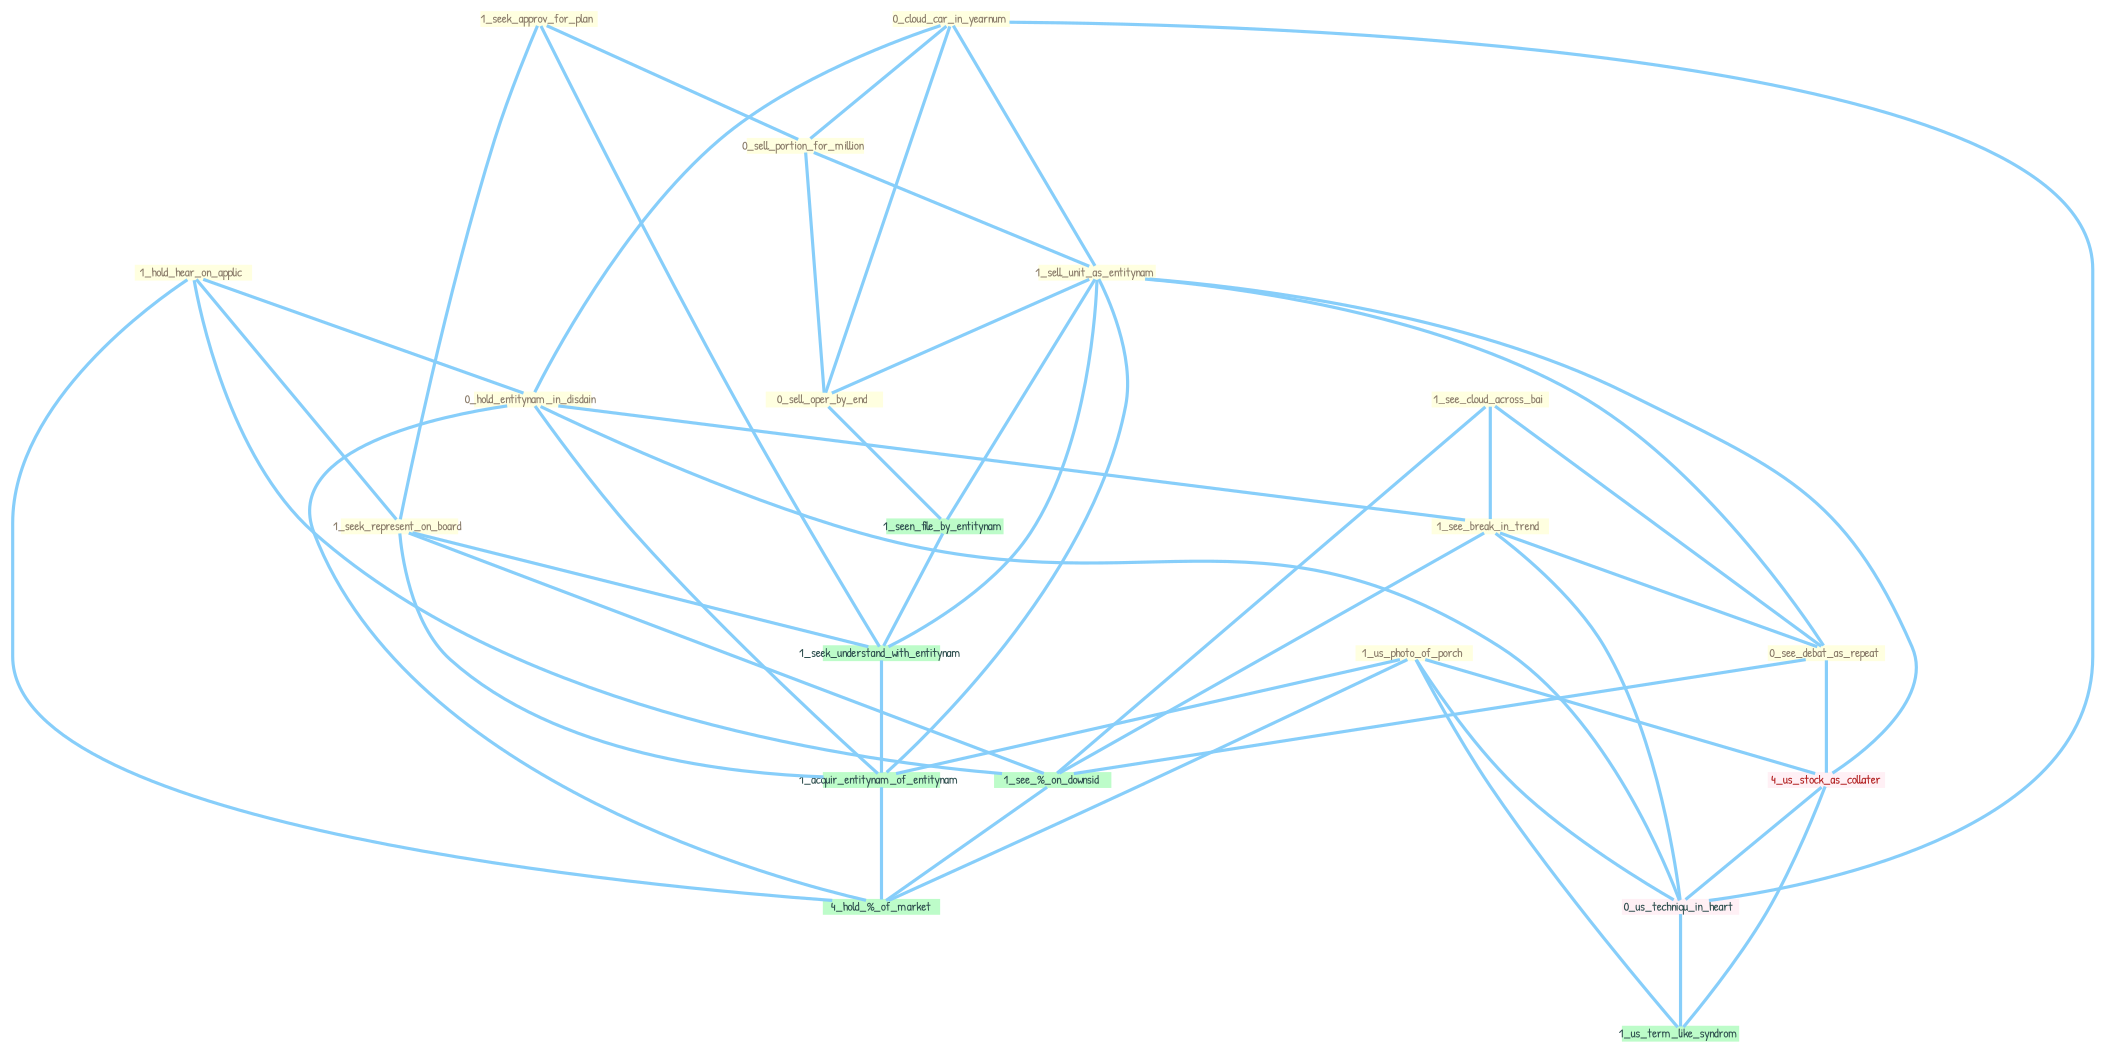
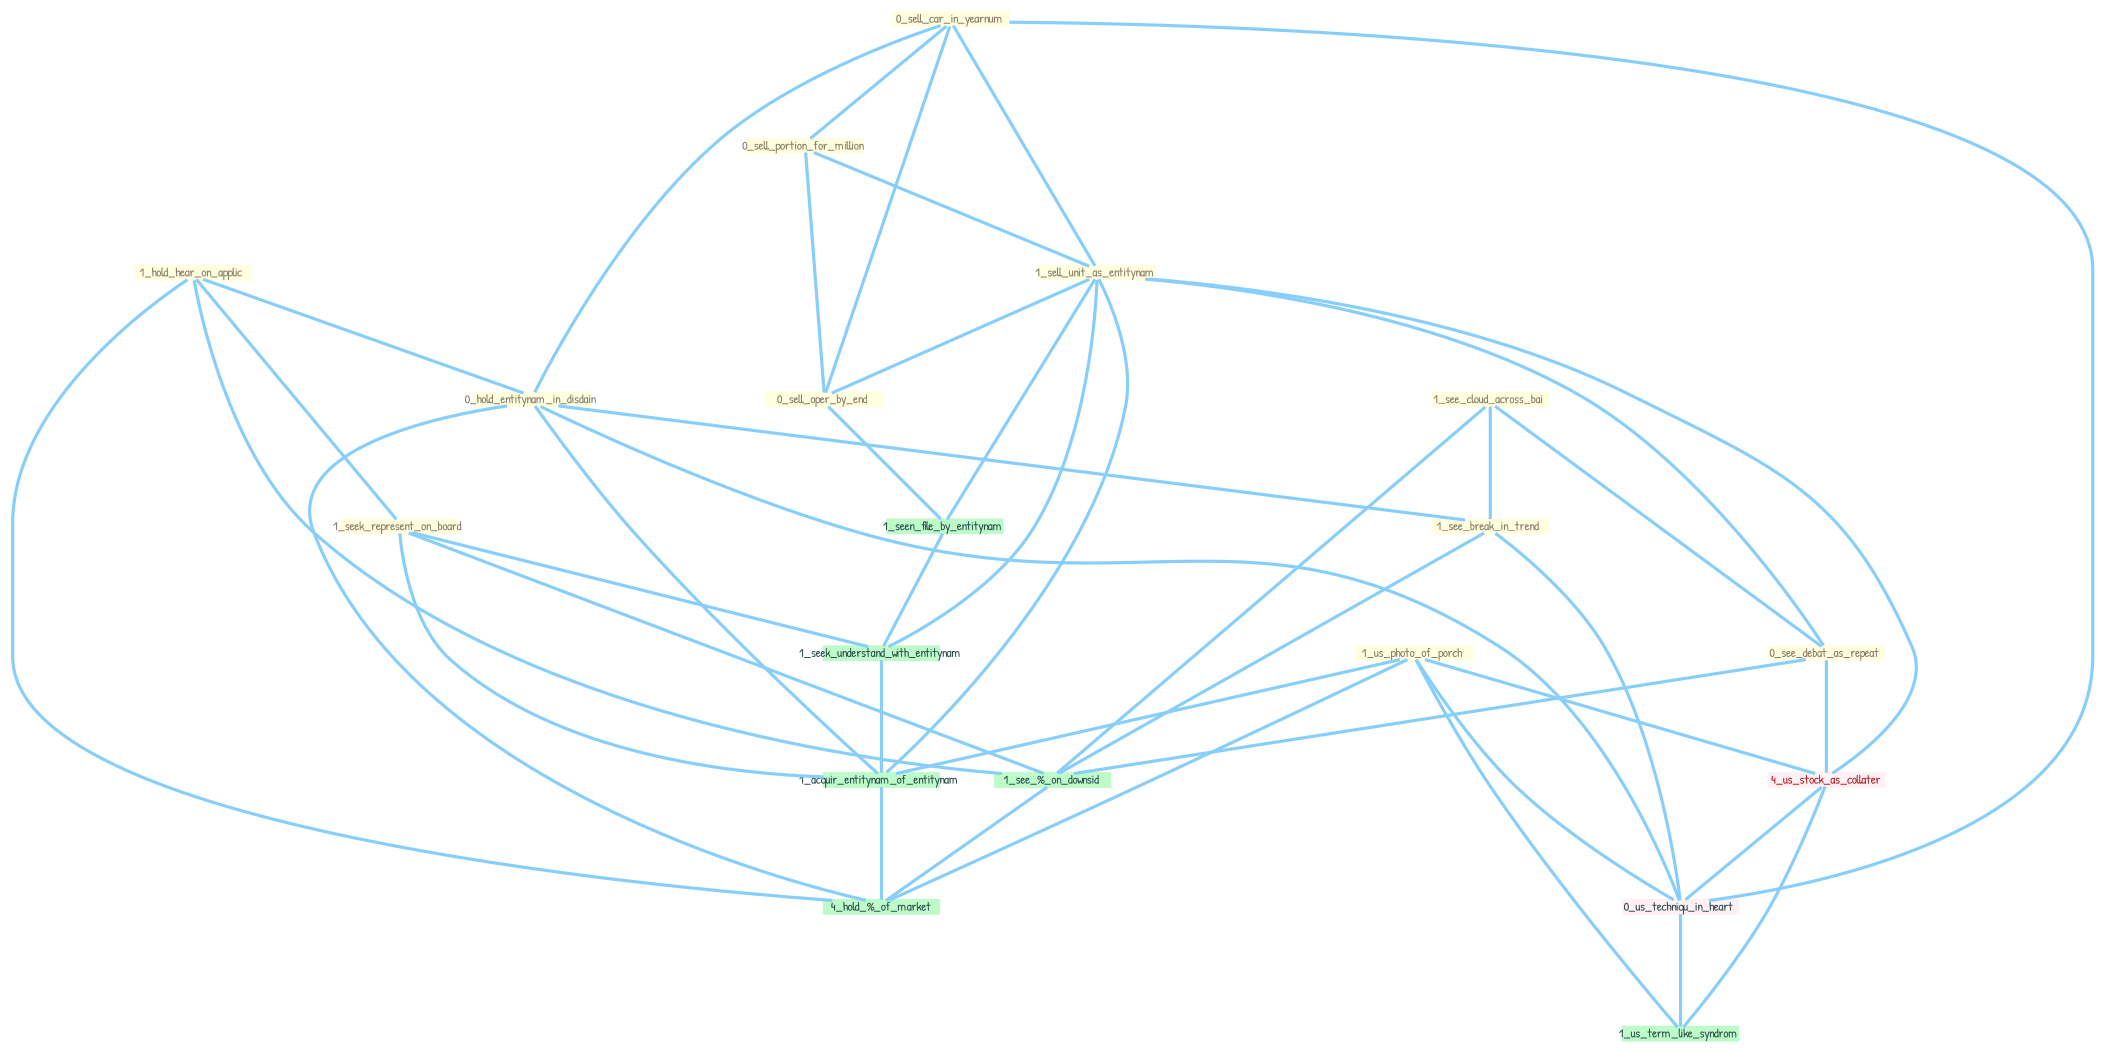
node "1_seek_approv_for_plan": removed
node "0_cloud_car_in_yearnum": label "0_cloud_car_in_yearnum" -> "0_sell_car_in_yearnum"
edge "1_see_break_in_trend" -- "0_see_debat_as_repeat": removed
